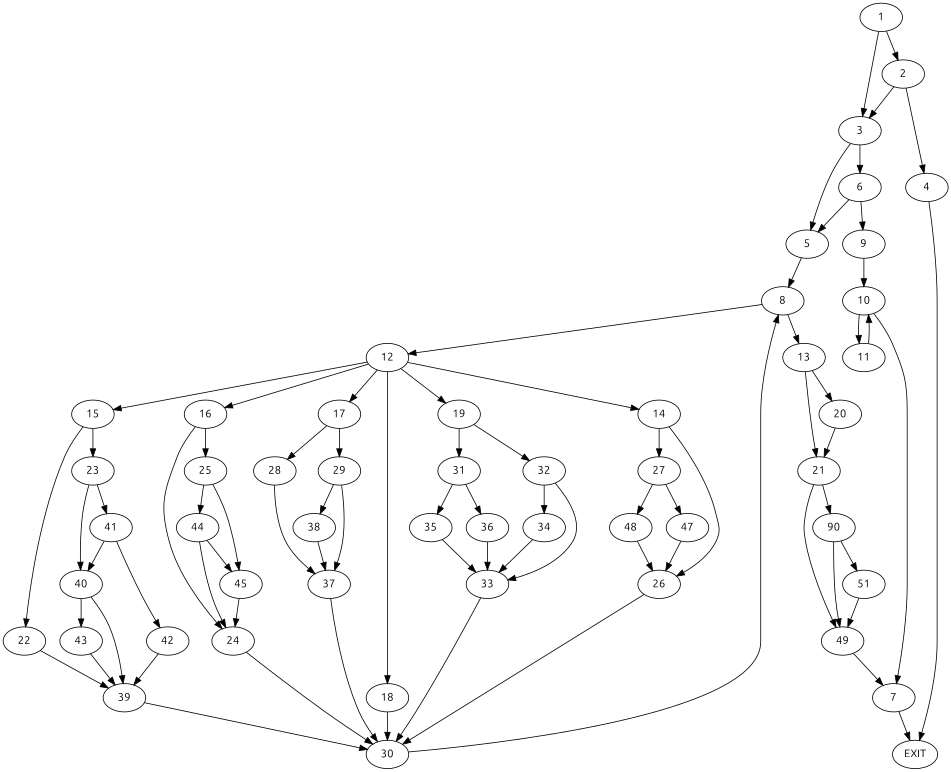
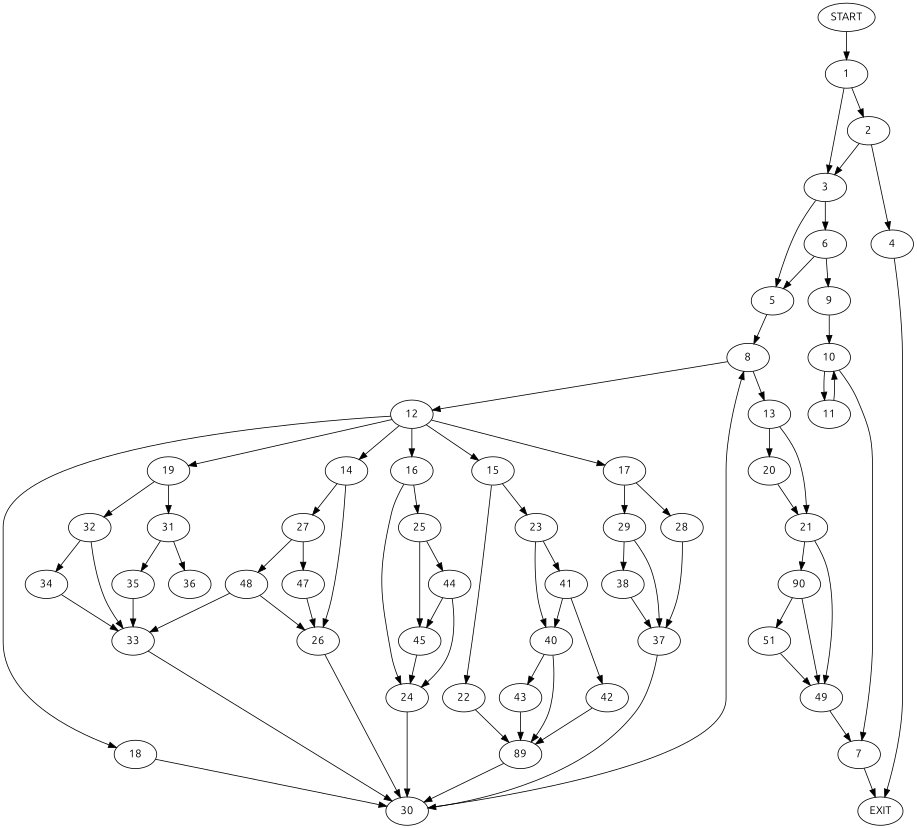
node "START": added
edge "36" -> "33": now "48" -> "33"
node "39": label "39" -> "89"
